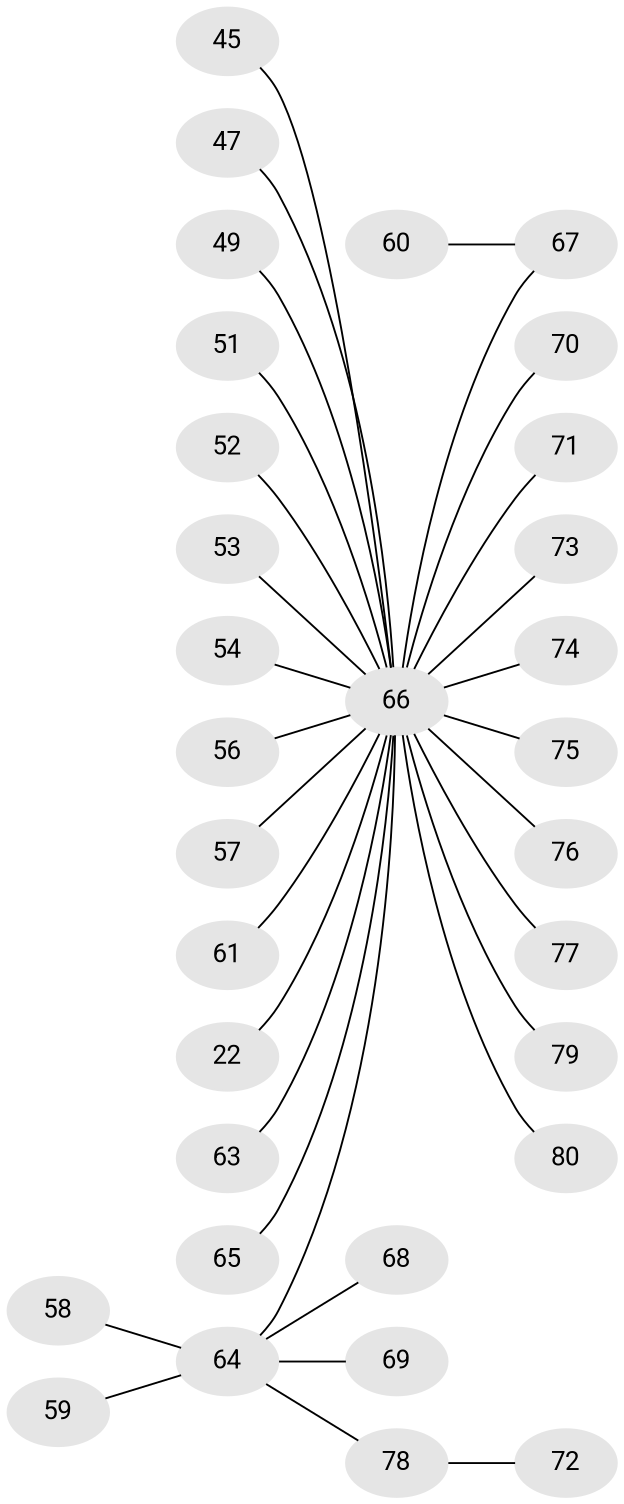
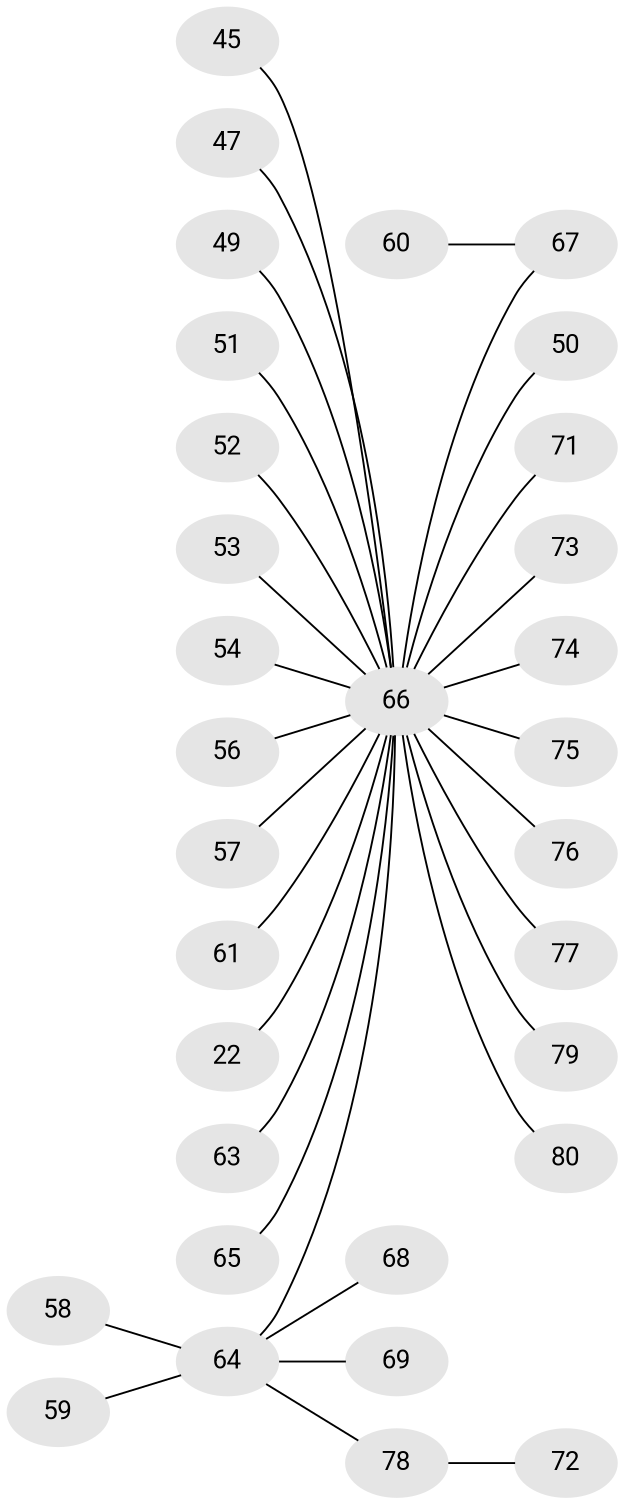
node "70": label "70" -> "50"
